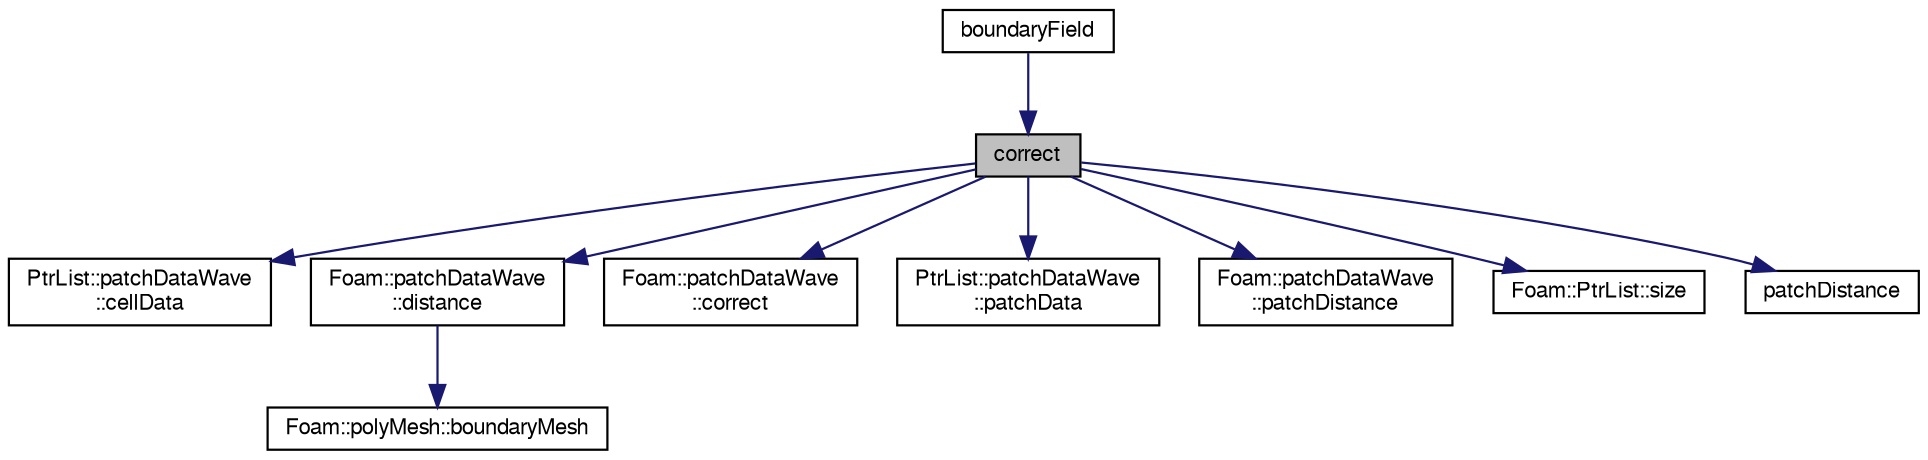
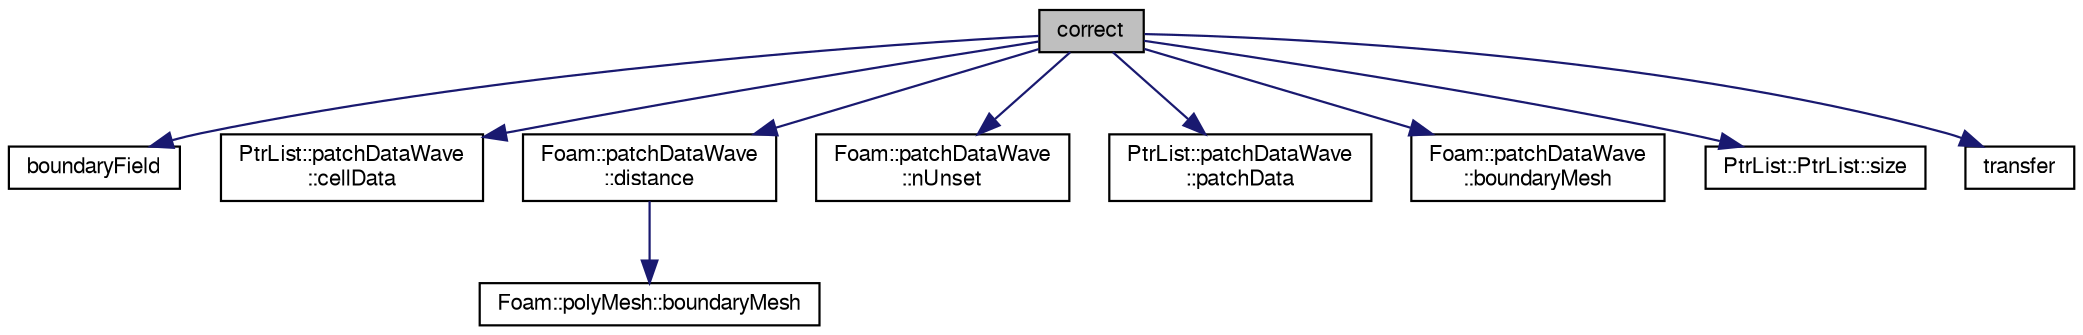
edge "boundaryField" -> "correct": reversed
node "Foam::patchDataWave ::correct": label "Foam::patchDataWave ::correct" -> "Foam::patchDataWave ::nUnset"
node "Foam::patchDataWave ::patchDistance": label "Foam::patchDataWave ::patchDistance" -> "Foam::patchDataWave ::boundaryMesh"
node "Foam::PtrList::size": label "Foam::PtrList::size" -> "PtrList::PtrList::size"
node "patchDistance": label "patchDistance" -> "transfer"
